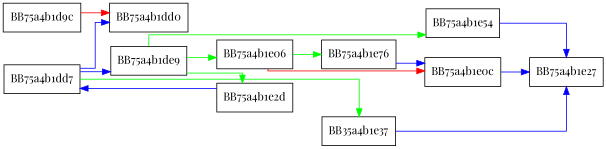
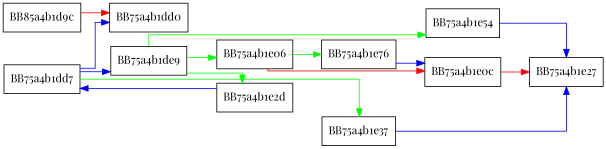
node "BB75a4b1d9c": label "BB75a4b1d9c" -> "BB85a4b1d9c"
edge "BB75a4b1e0c" -> "BB75a4b1e27": color blue -> red
node "BB35a4b1e37": label "BB35a4b1e37" -> "BB75a4b1e37"
